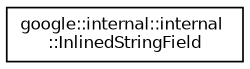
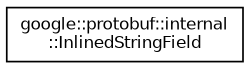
node "google::internal::internal ::InlinedStringField": label "google::internal::internal ::InlinedStringField" -> "google::protobuf::internal ::InlinedStringField"
